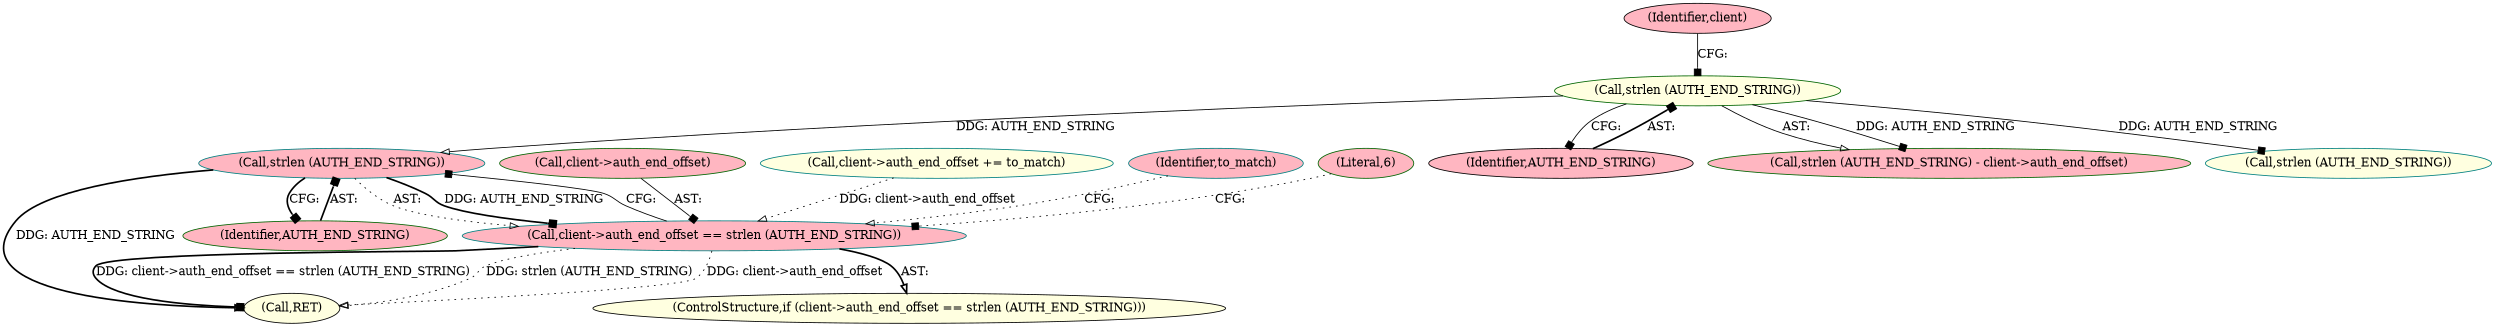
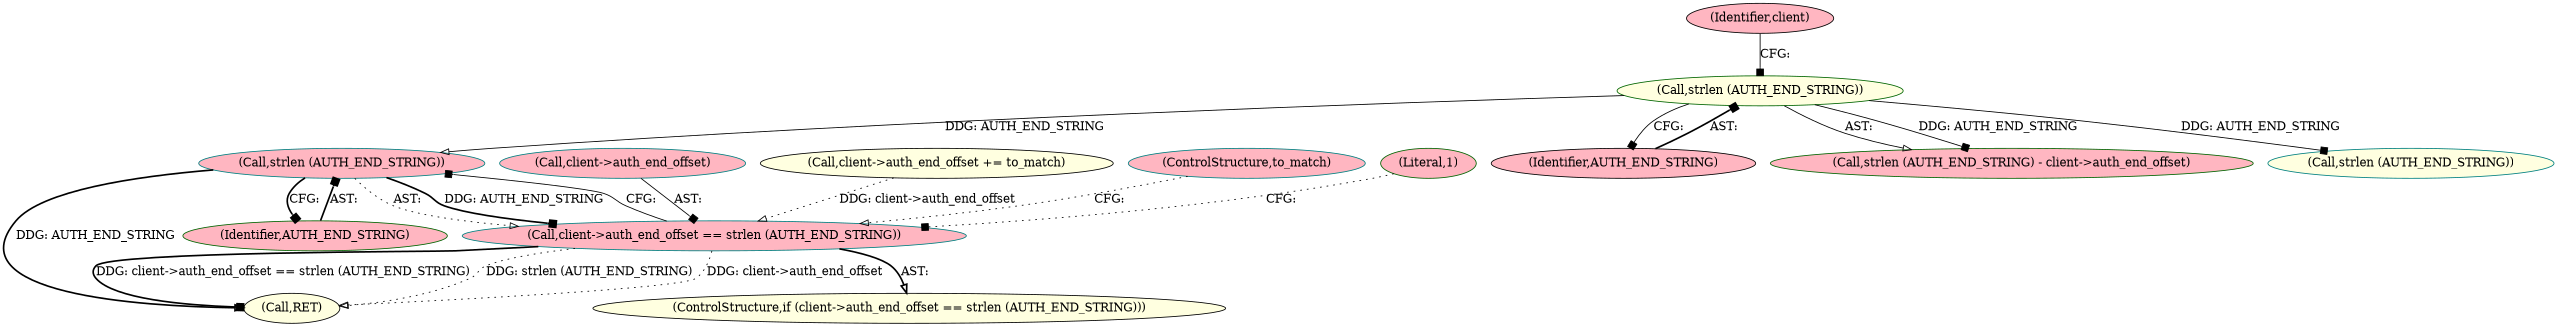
node "(Call,client->auth_end_offset)": color darkgreen -> teal
node "(Call,client->auth_end_offset += to_match)": color teal -> black
node "(Identifier,to_match)": label "(Identifier,to_match)" -> "(ControlStructure,to_match)"
node "(Literal,6)": label "(Literal,6)" -> "(Literal,1)"
